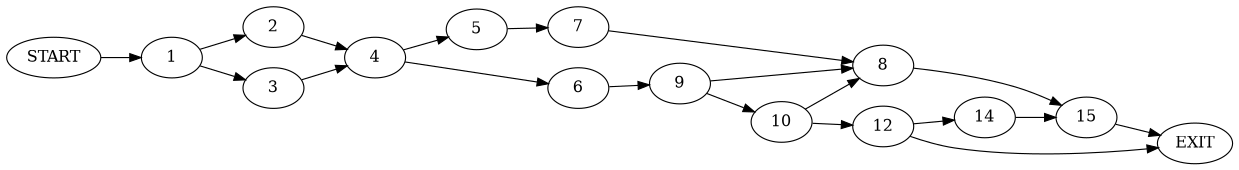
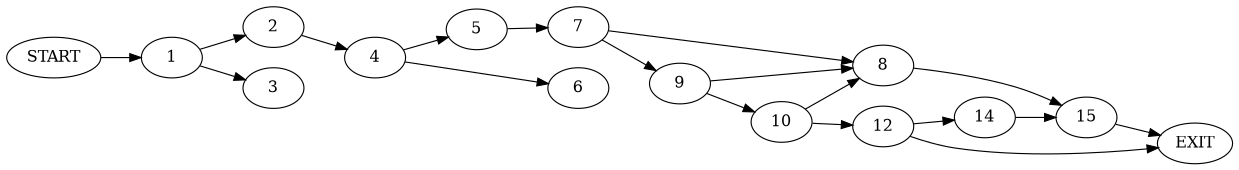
edge "3" -> "4": removed
edge "6" -> "9": now "7" -> "9"
